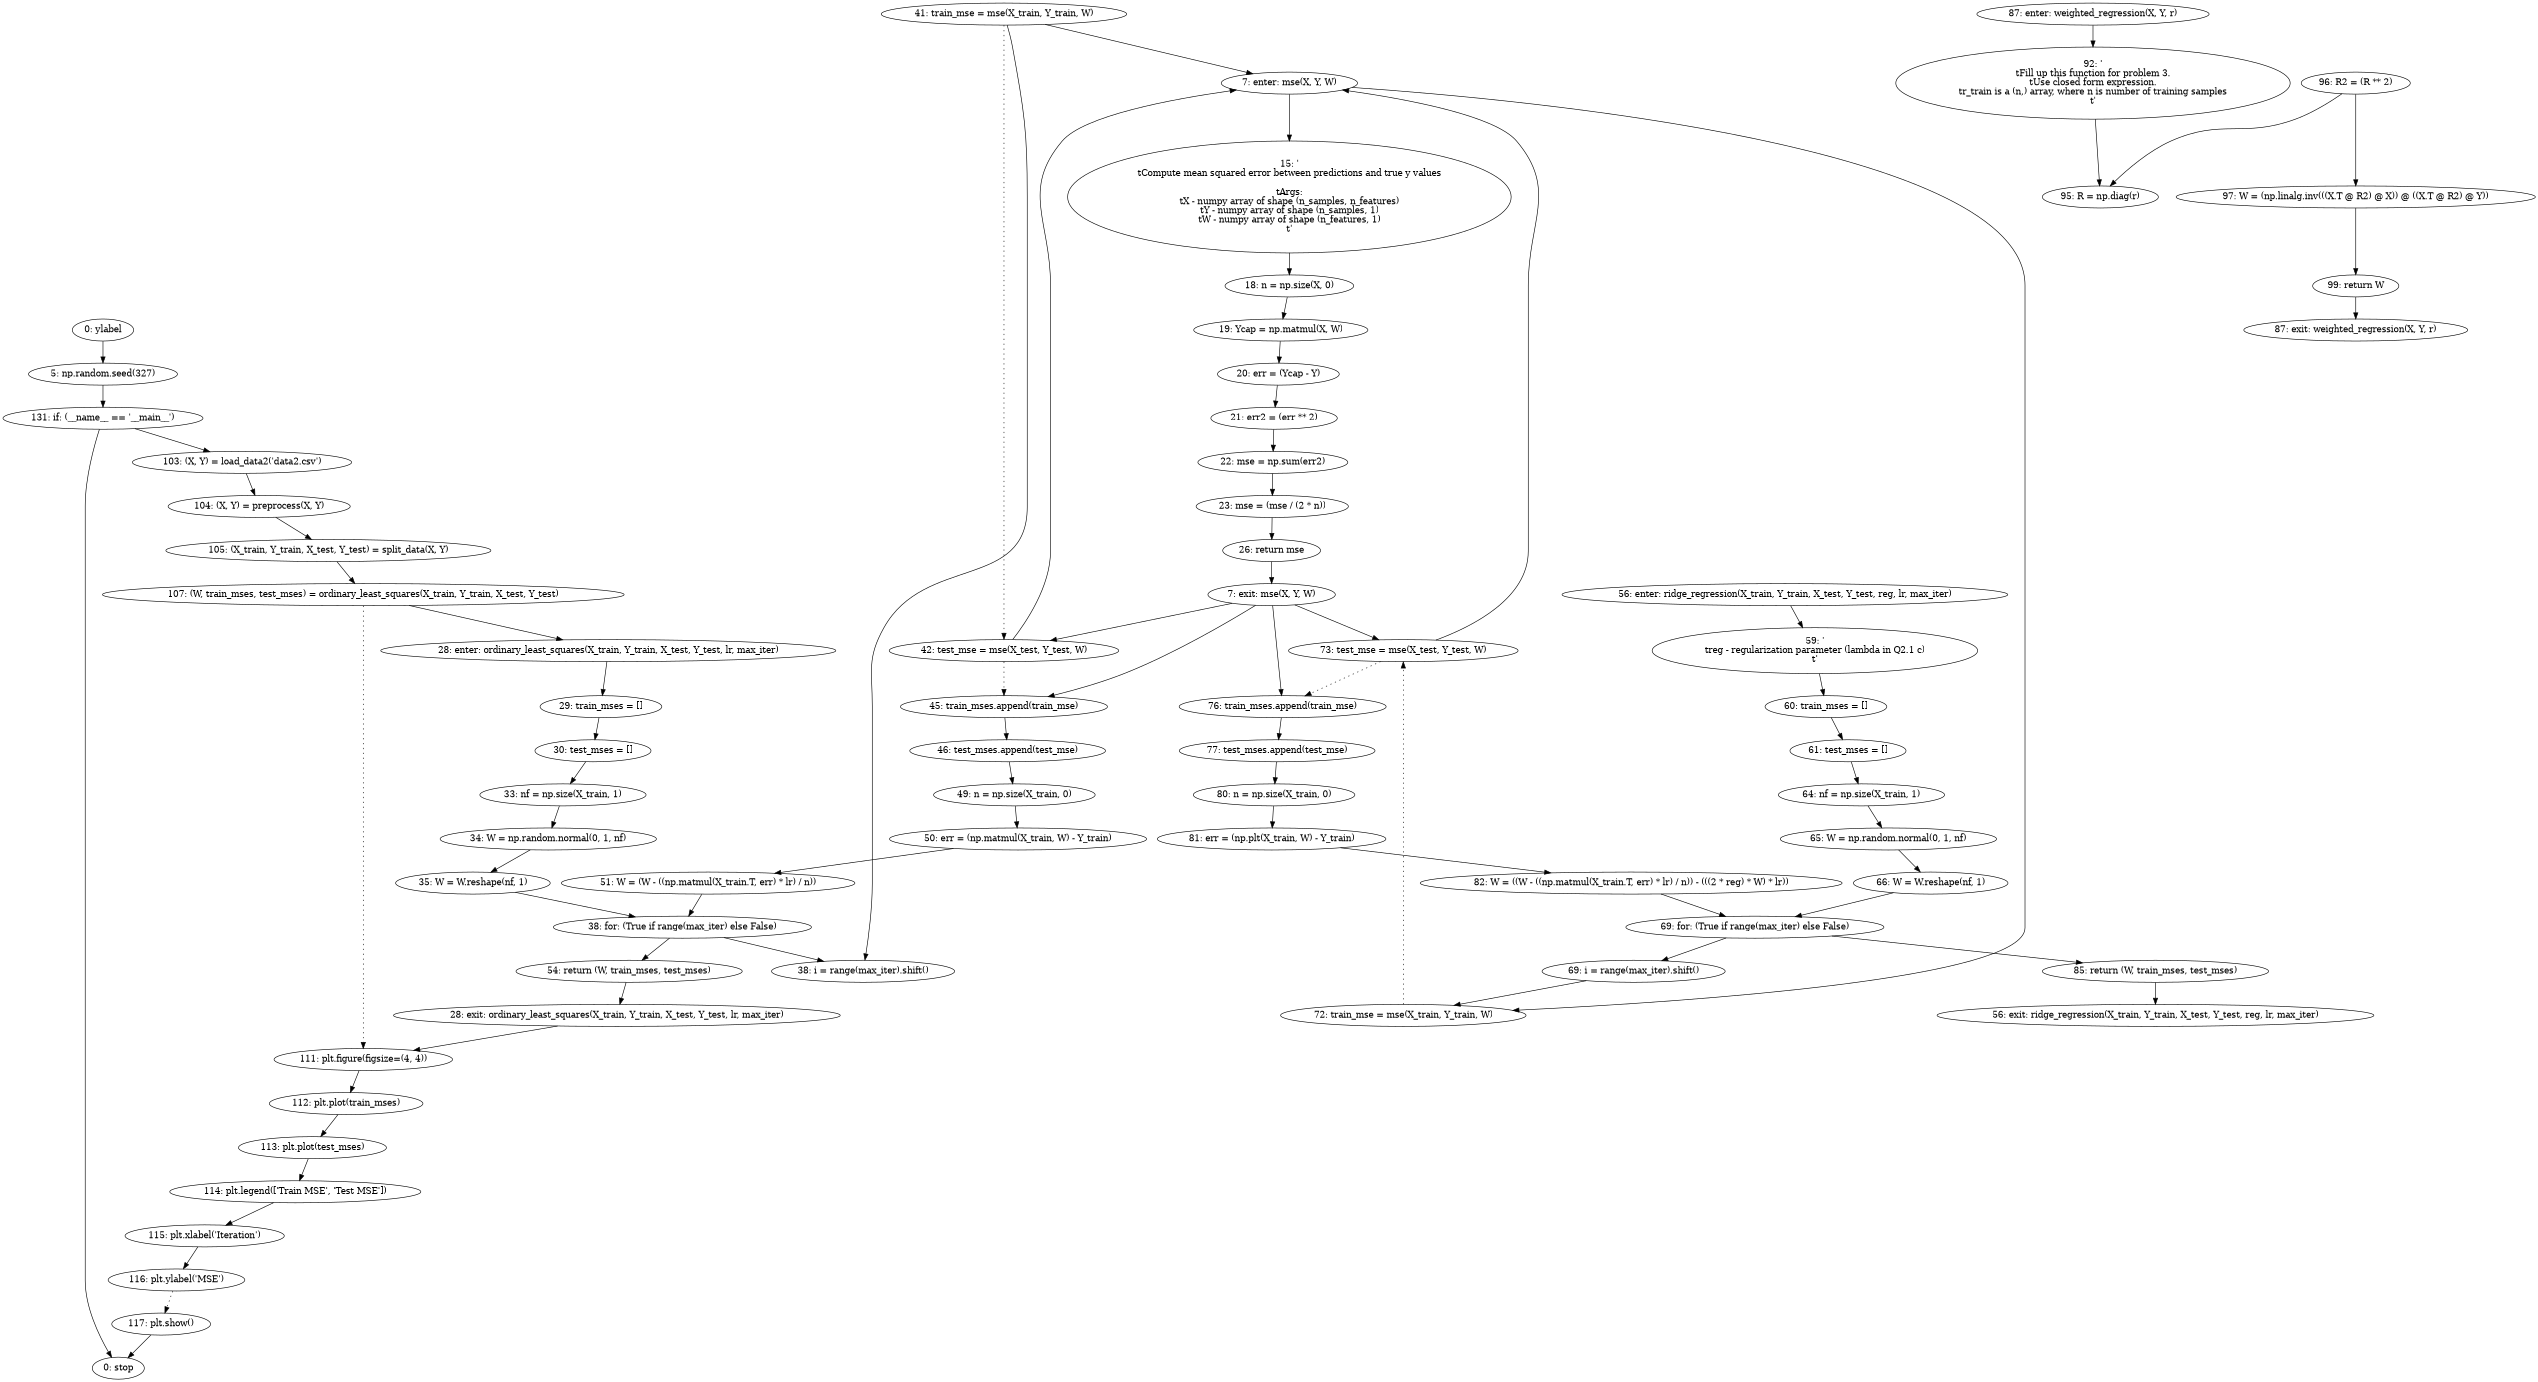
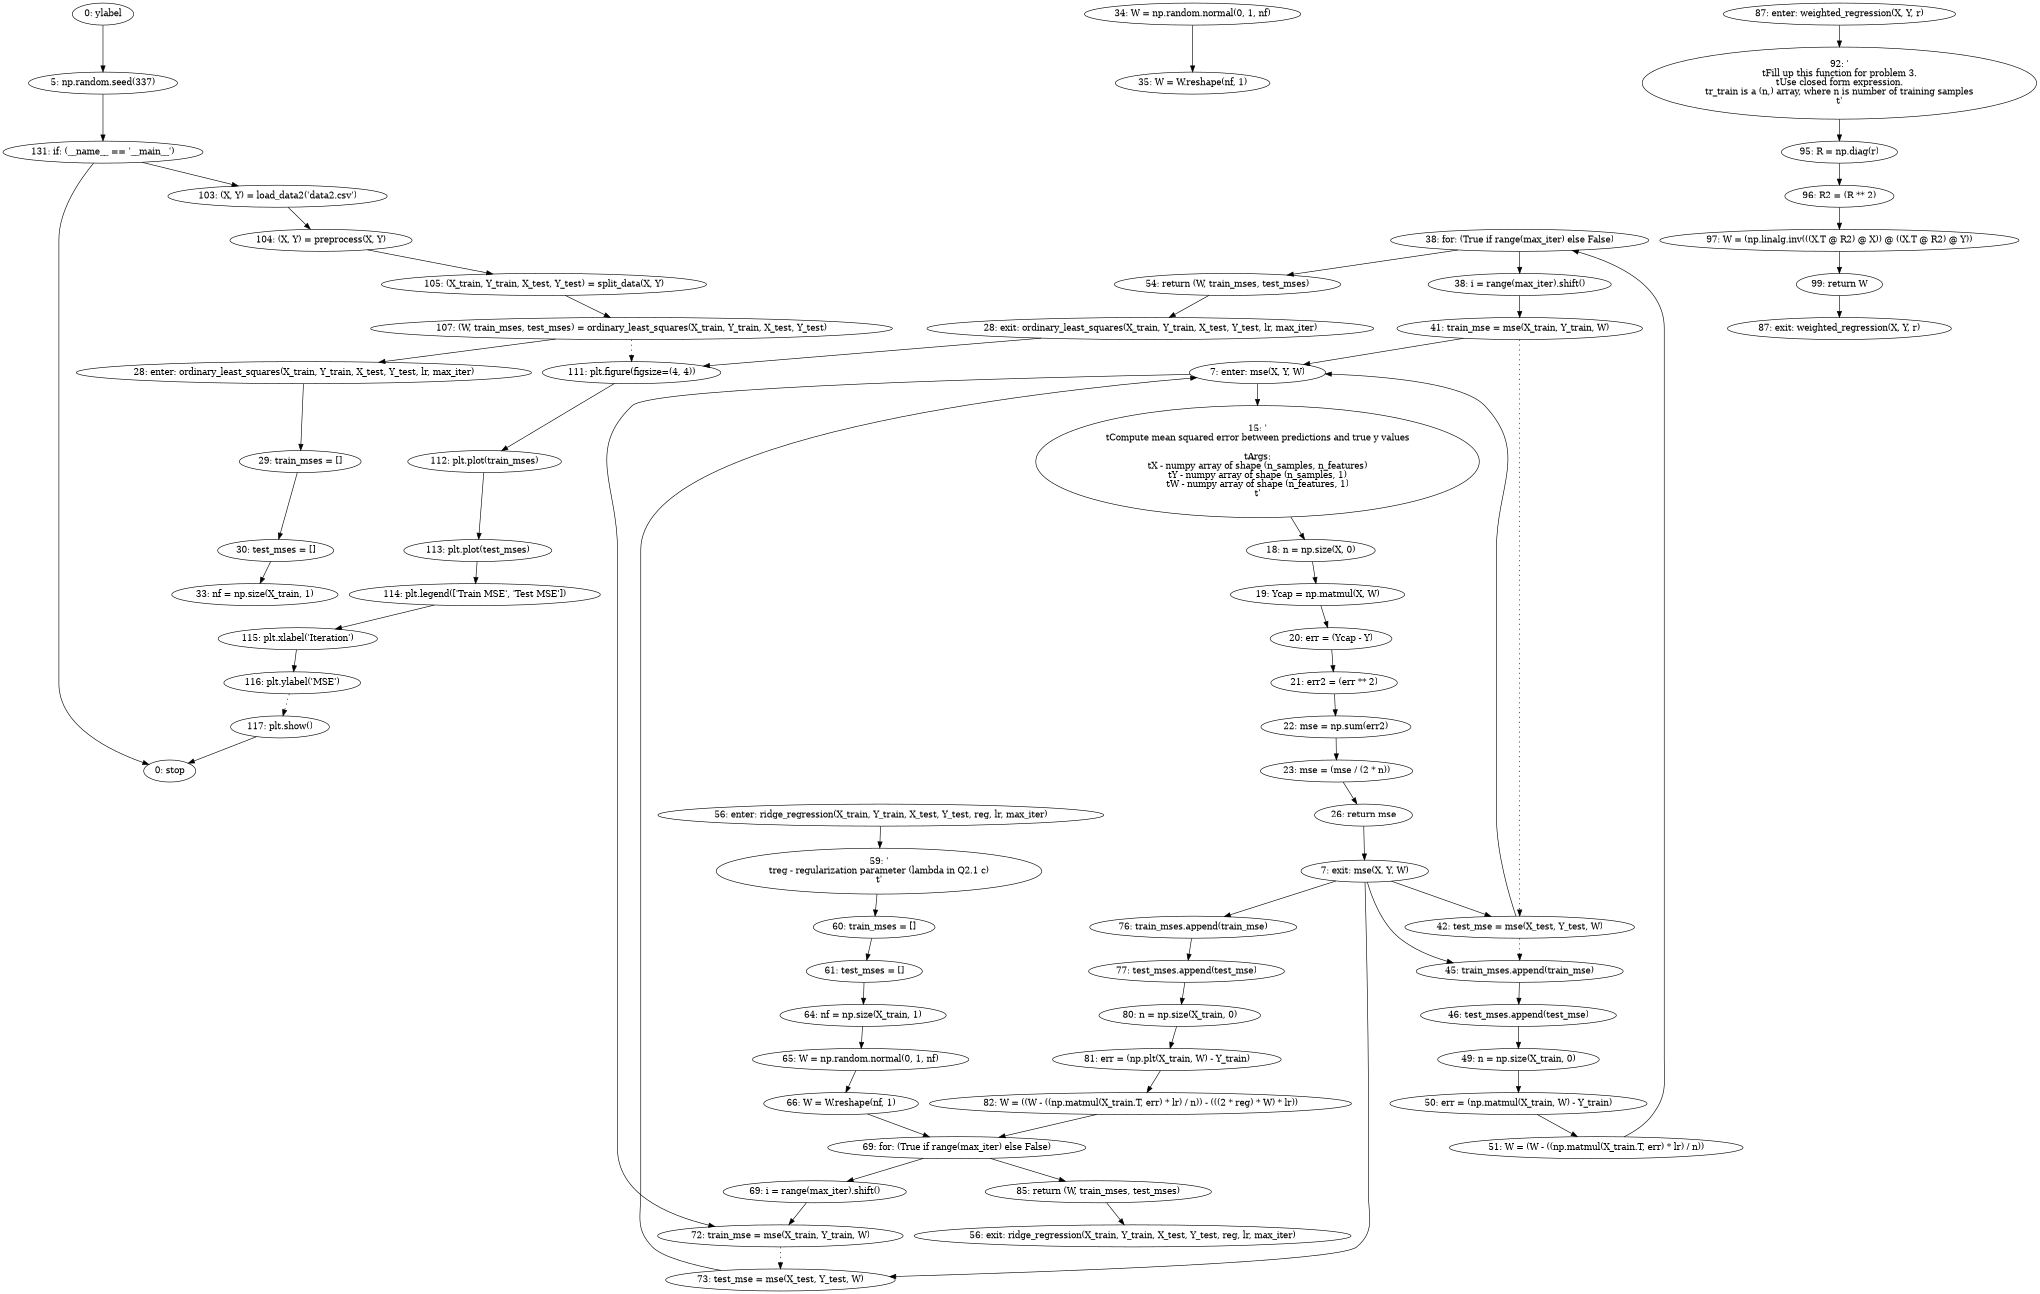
edge "96: R2 = (R ** 2)" -> "95: R = np.diag(r)": reversed
node "5: np.random.seed(327)": label "5: np.random.seed(327)" -> "5: np.random.seed(337)"
edge "41: train_mse = mse(X_train, Y_train, W)" -> "38: i = range(max_iter).shift()": reversed
edge "73: test_mse = mse(X_test, Y_test, W)" -> "76: train_mses.append(train_mse)": removed
edge "33: nf = np.size(X_train, 1)" -> "34: W = np.random.normal(0, 1, nf)": removed
edge "35: W = W.reshape(nf, 1)" -> "38: for: (True if range(max_iter) else False)": removed
